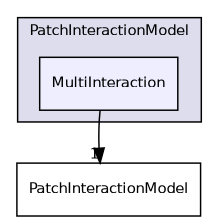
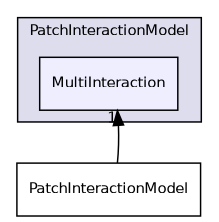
edge "MultiInteraction" -> "PatchInteractionModel": reversed
